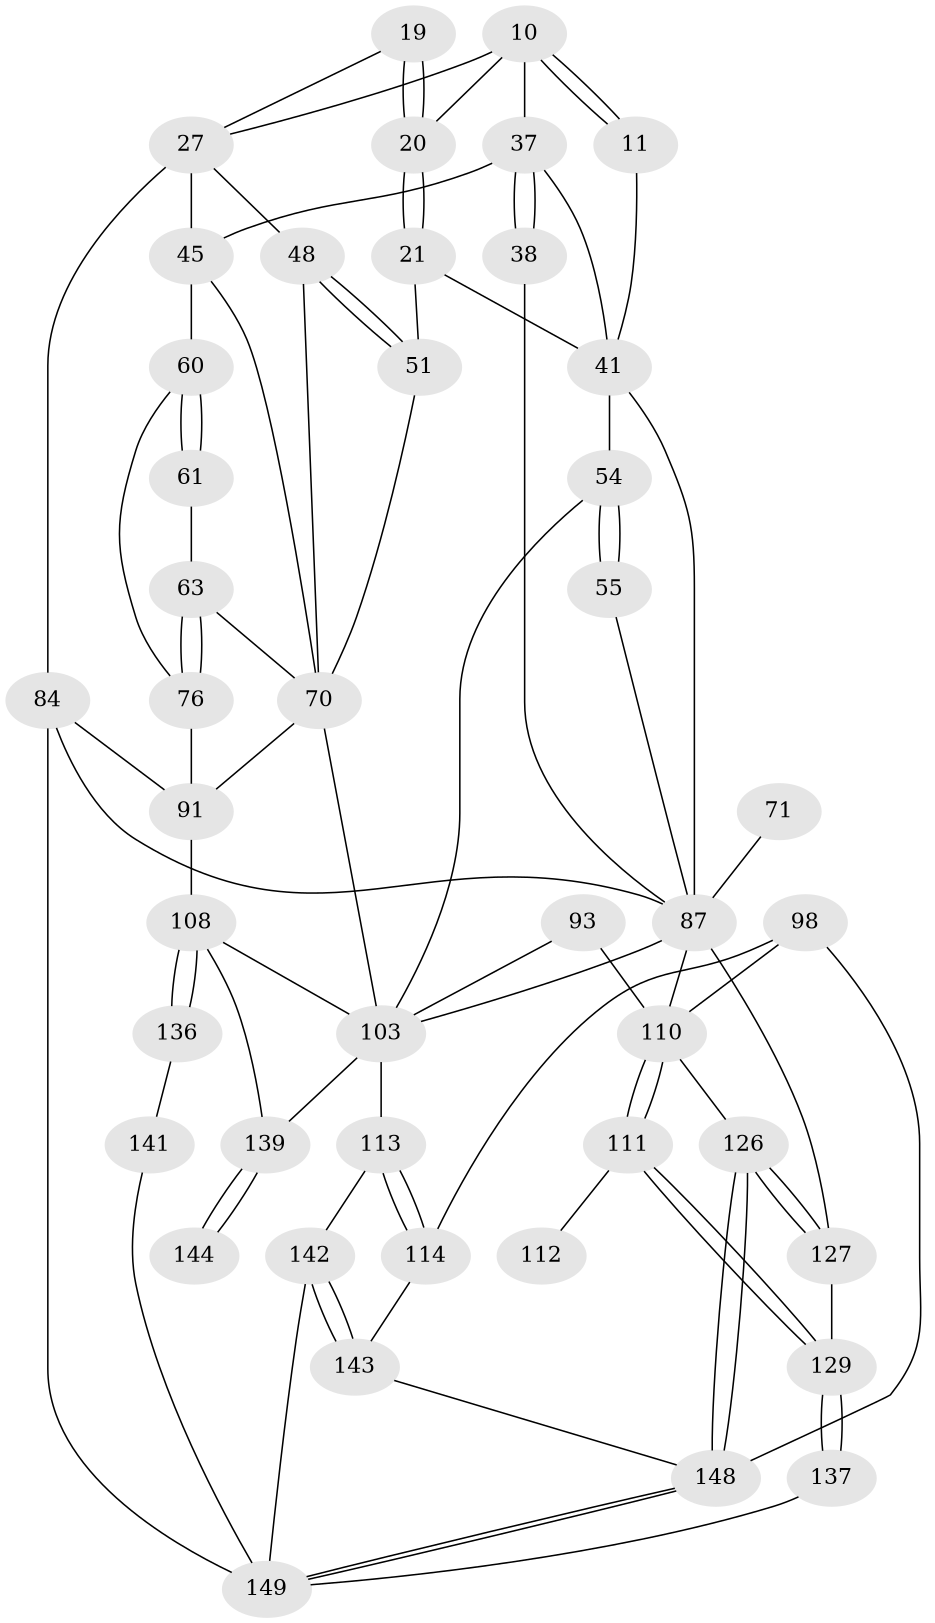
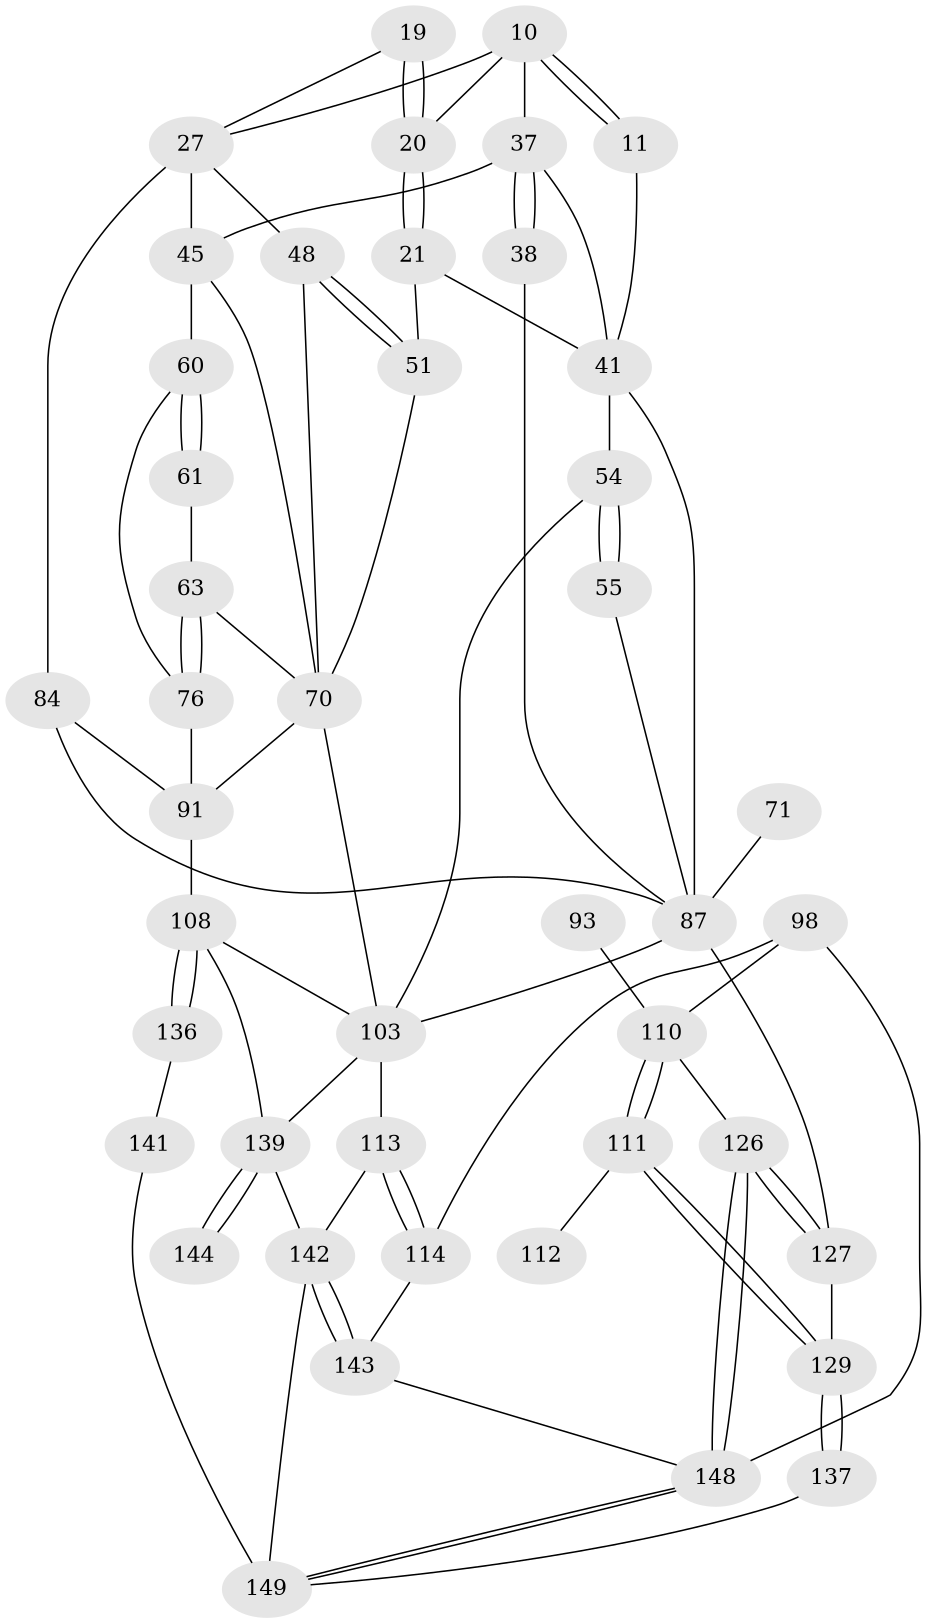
edge "93" -- "103": removed
edge "87" -- "110": removed
edge "84" -- "149": removed
edge "139" -- "142": added
